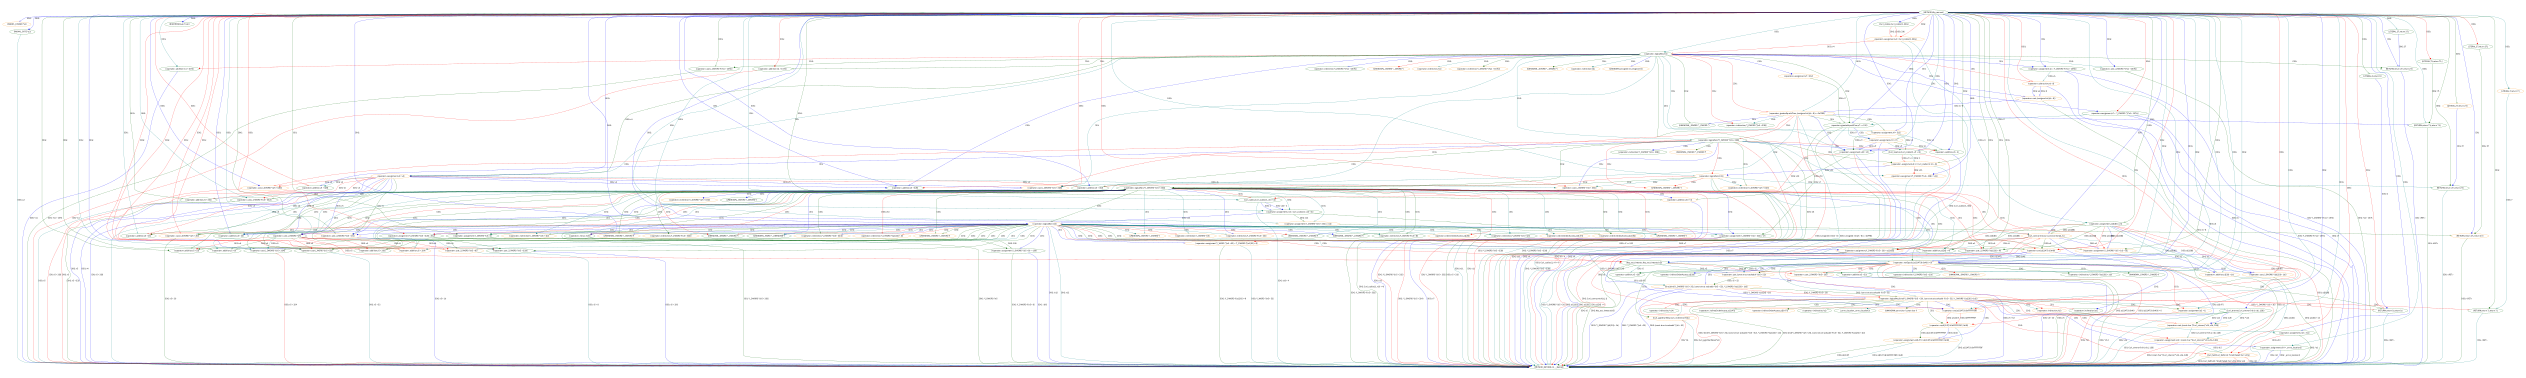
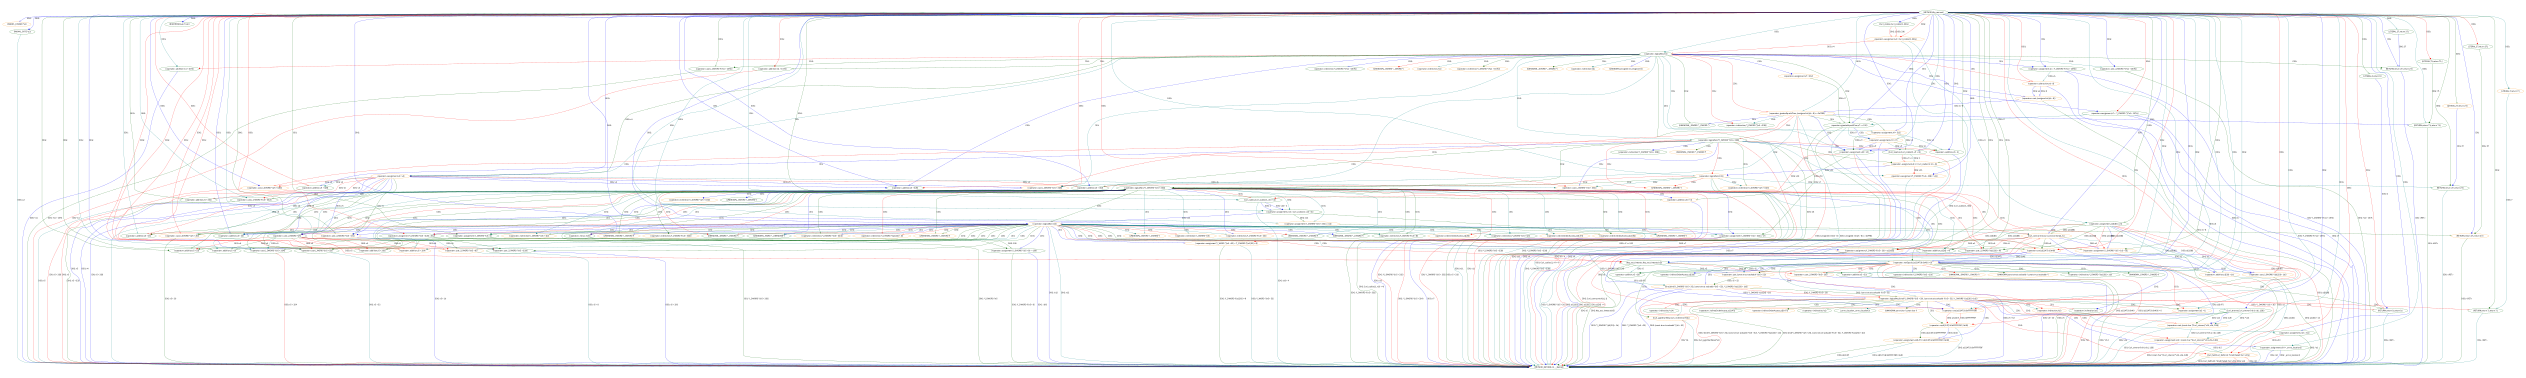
edge "(<operator>.logicalNot,!*(_DWORD *)(v5 + 332))" -> "(<operator>.indirection,*(_DWORD *)(a1[20] + 4))": label "DDG: v13" -> "CDG: "
node "(UNKNOWN,const struct sockaddr *,const struct sockaddr *)": added
